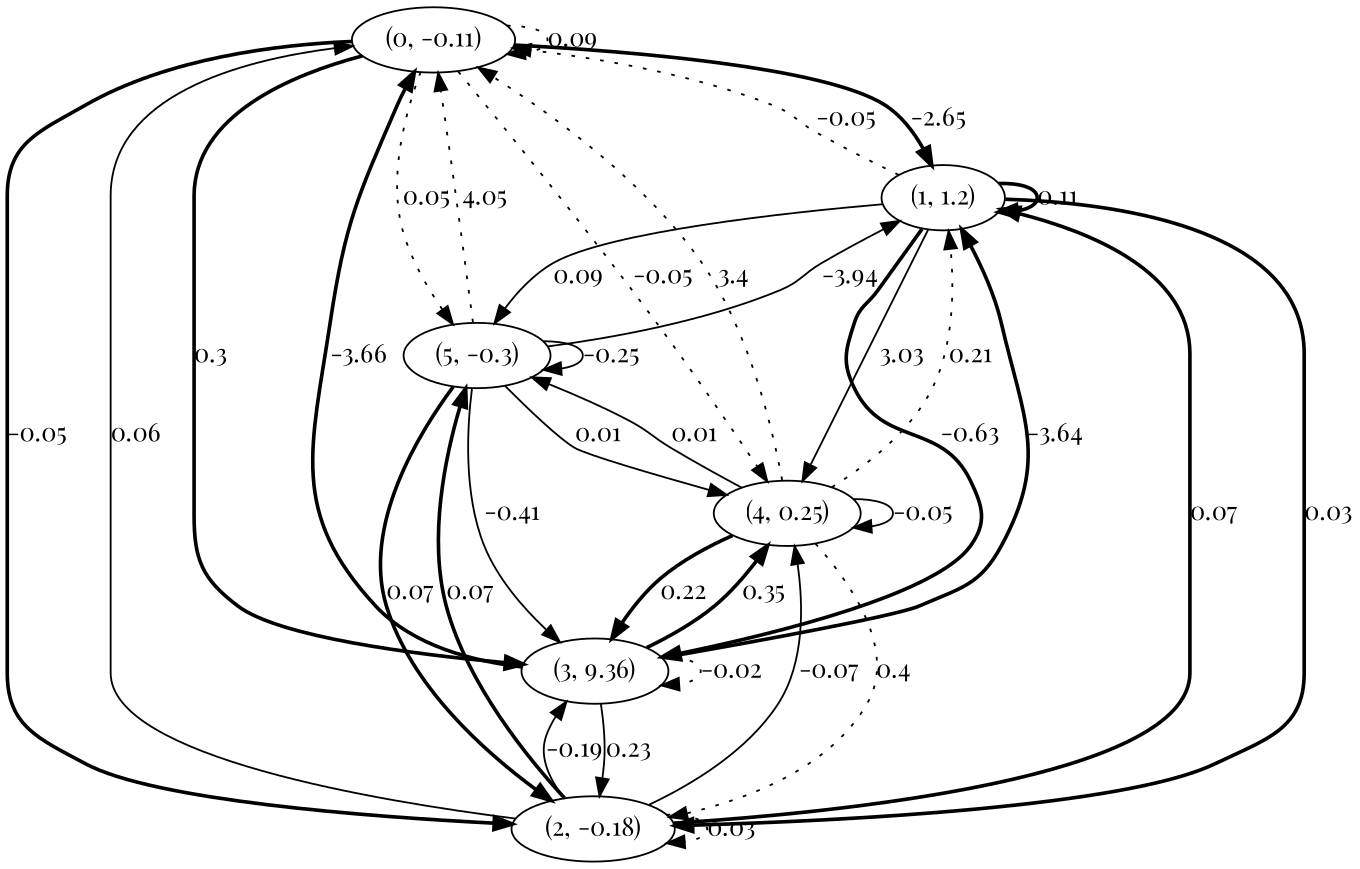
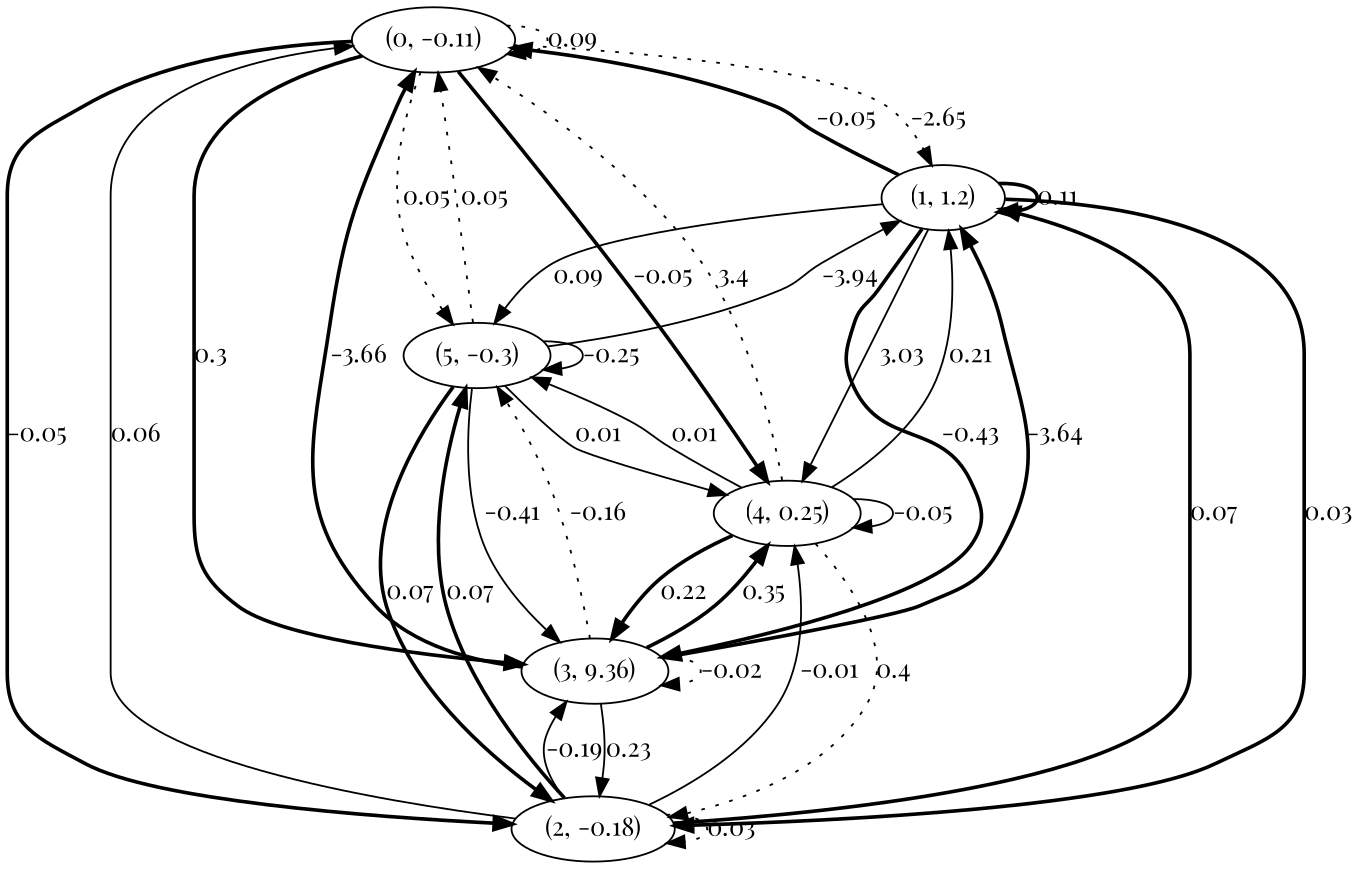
edge "(0, -0.11)" -> "(1, 1.2)": style bold -> dotted
edge "(1, 1.2)" -> "(0, -0.11)": style dotted -> bold
edge "(5, -0.3)" -> "(0, -0.11)": label "4.05" -> "0.05"
edge "(0, -0.11)" -> "(4, 0.25)": style dotted -> bold
edge "(4, 0.25)" -> "(1, 1.2)": style dotted -> solid
edge "(1, 1.2)" -> "(3, 9.36)": label "-0.63" -> "-0.43"
edge "(3, 9.36)" -> "(5, -0.3)": added, label "-0.16"
edge "(2, -0.18)" -> "(4, 0.25)": label "-0.07" -> "-0.01"
